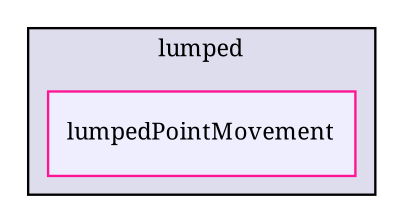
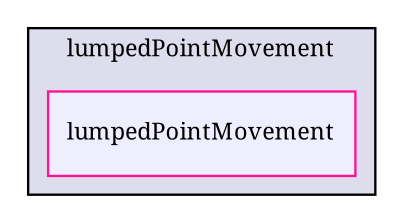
cluster "lumped": label "lumped" -> "lumpedPointMovement"
